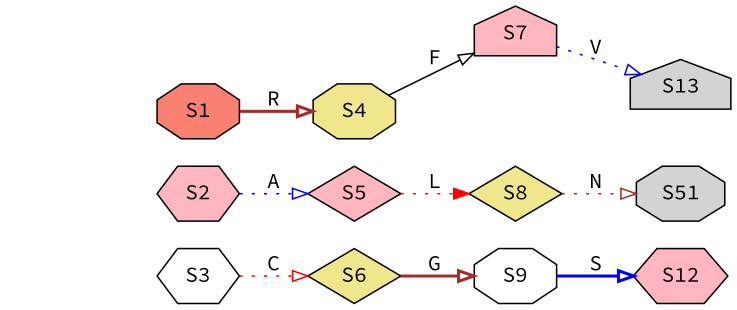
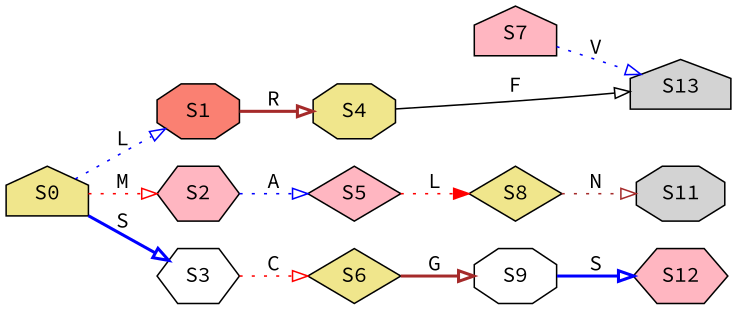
edge "S4" -> "S7": now "S4" -> "S13"
node "S0": added
node "S51": label "S51" -> "S11"
